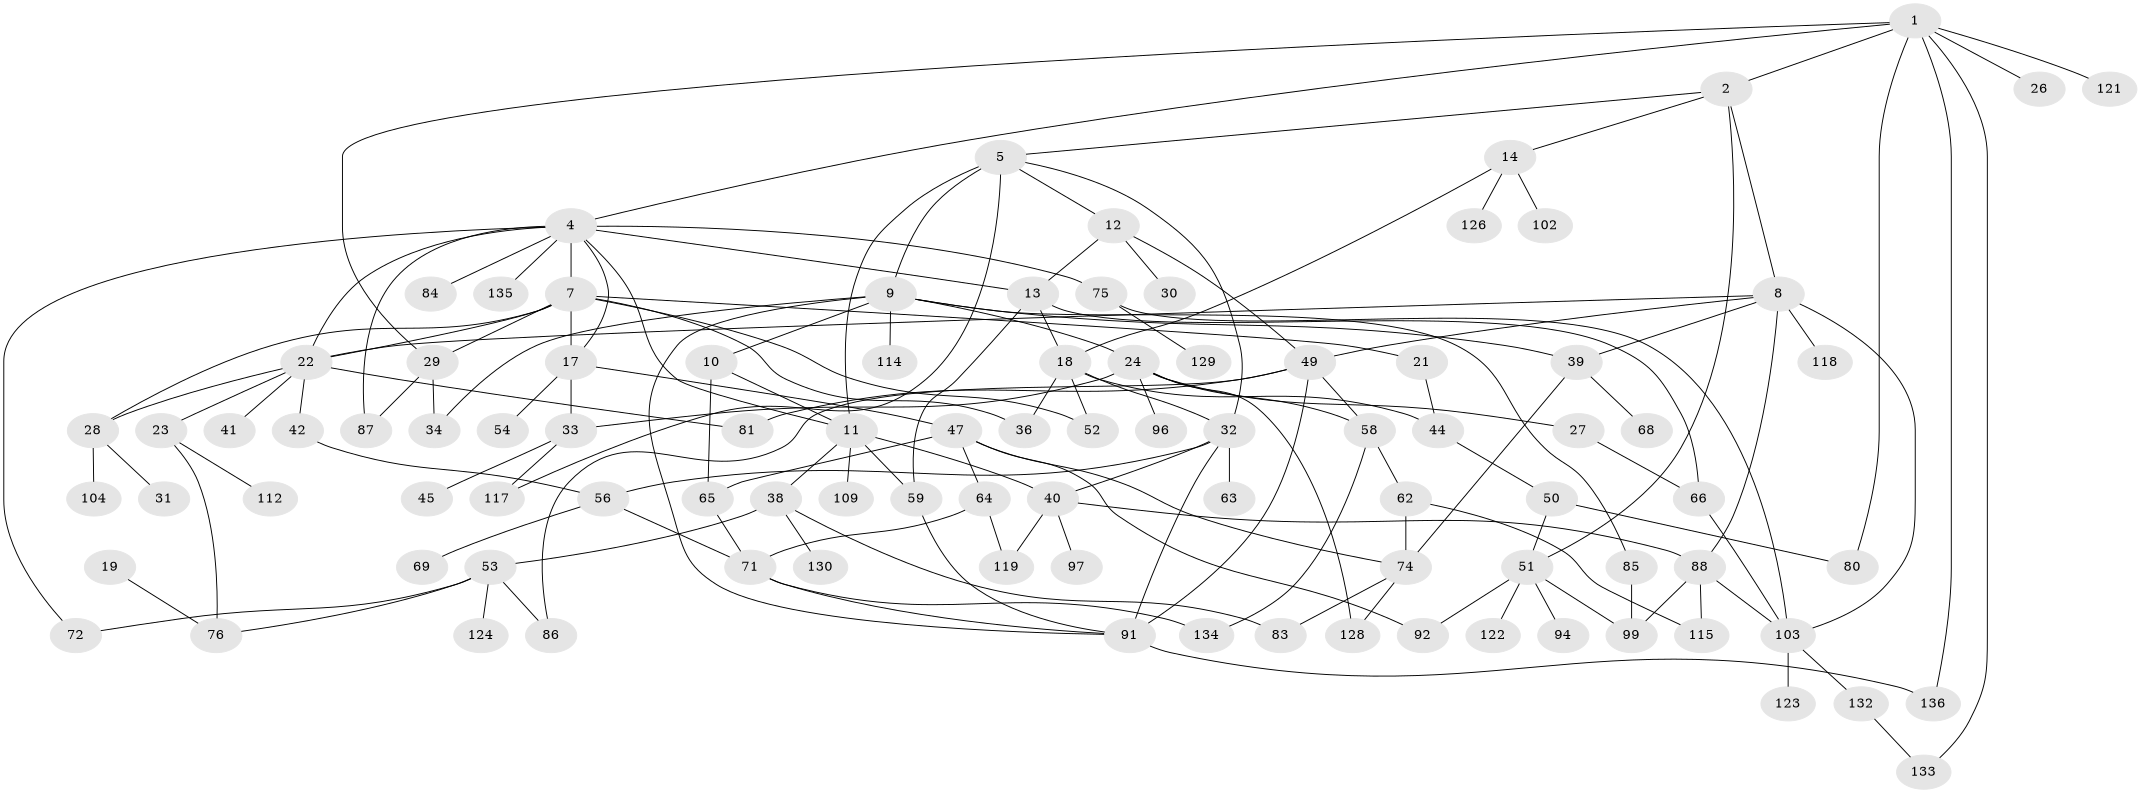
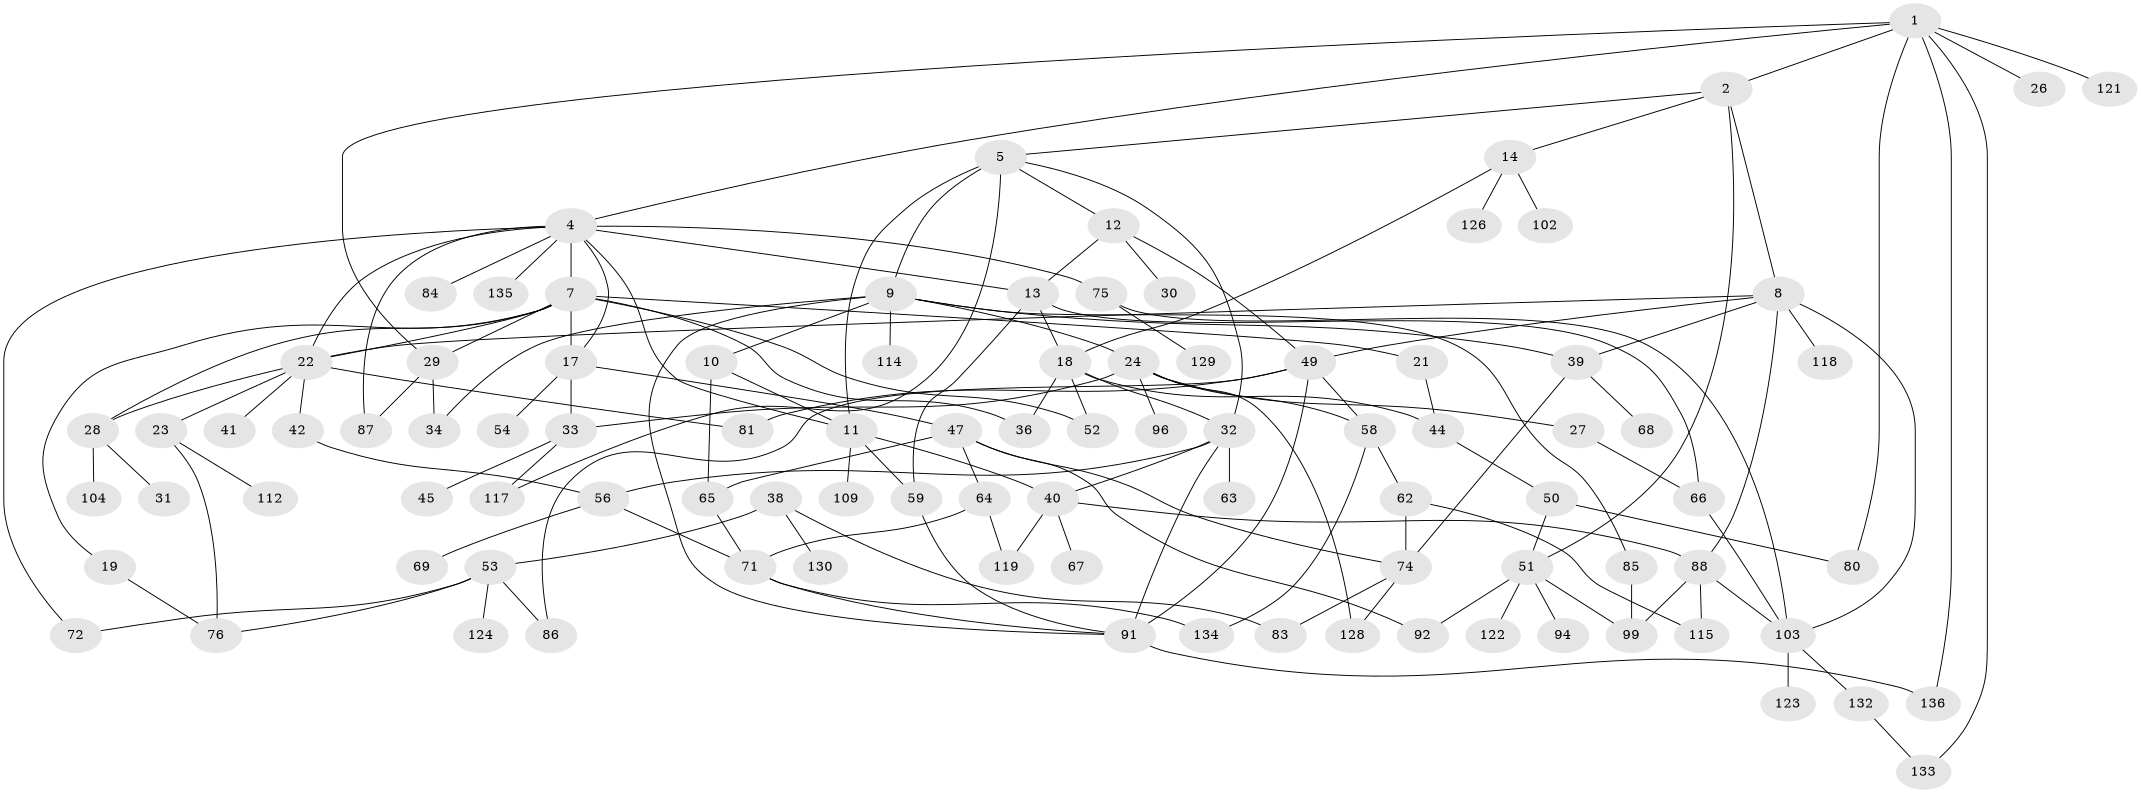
edge "7" -- "19": added
edge "11" -- "38": removed
node "97": label "97" -> "67"
